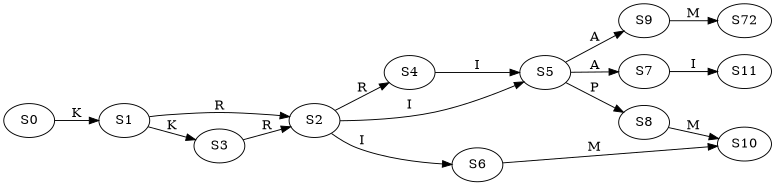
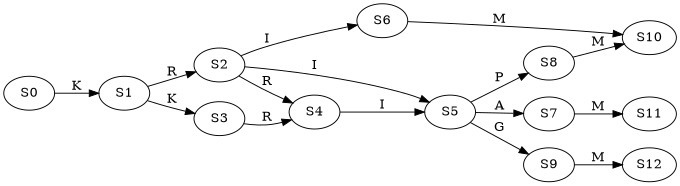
node "S72": label "S72" -> "S12"
edge "S5" -> "S9": label "A" -> "G"
edge "S7" -> "S11": label "I" -> "M"
edge "S3" -> "S2": now "S3" -> "S4"
